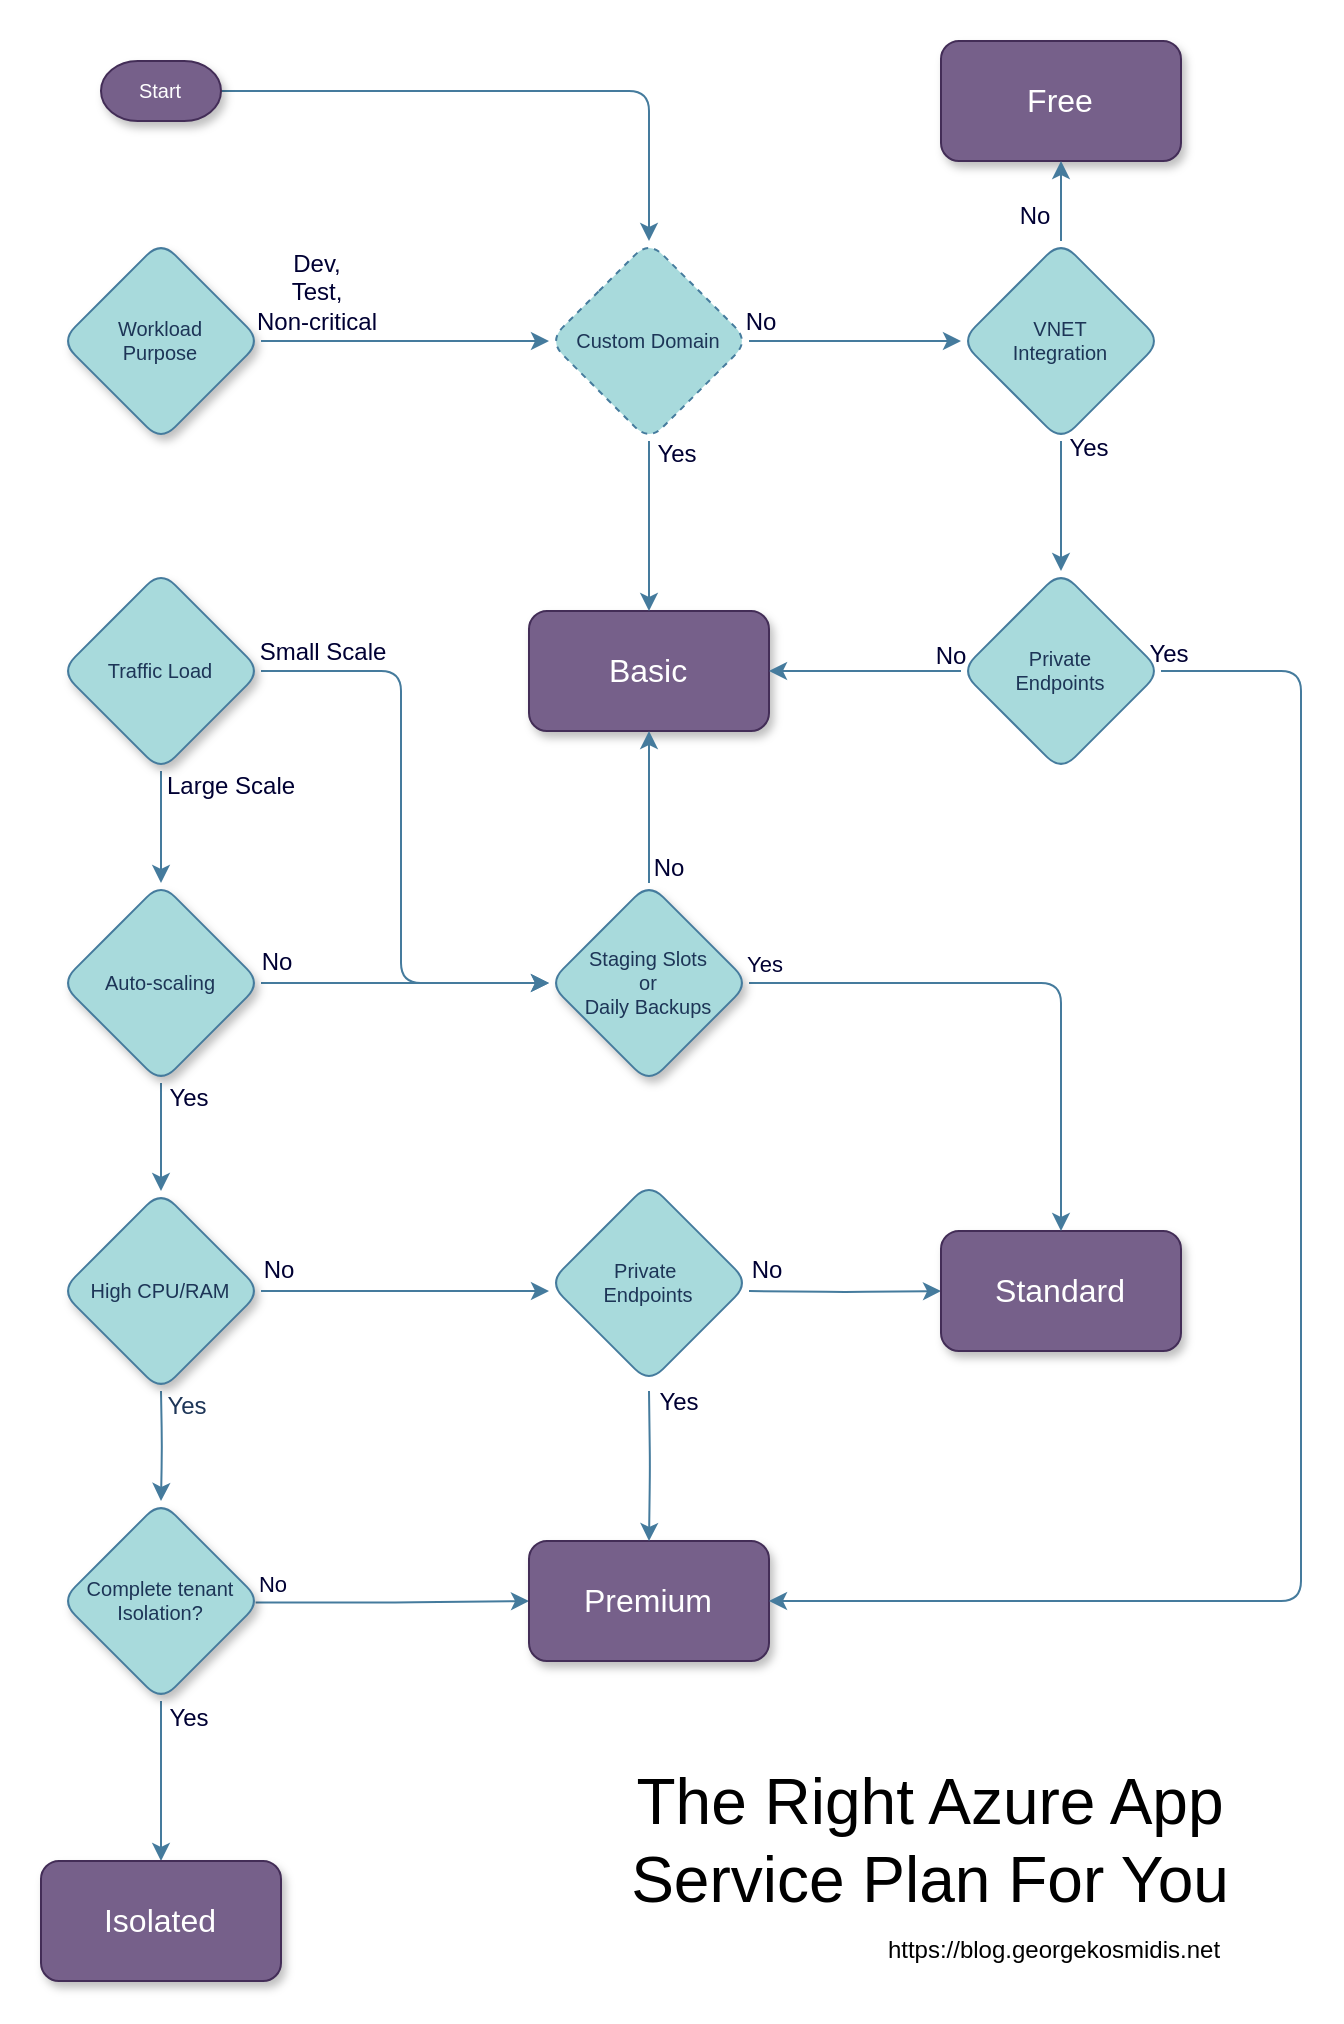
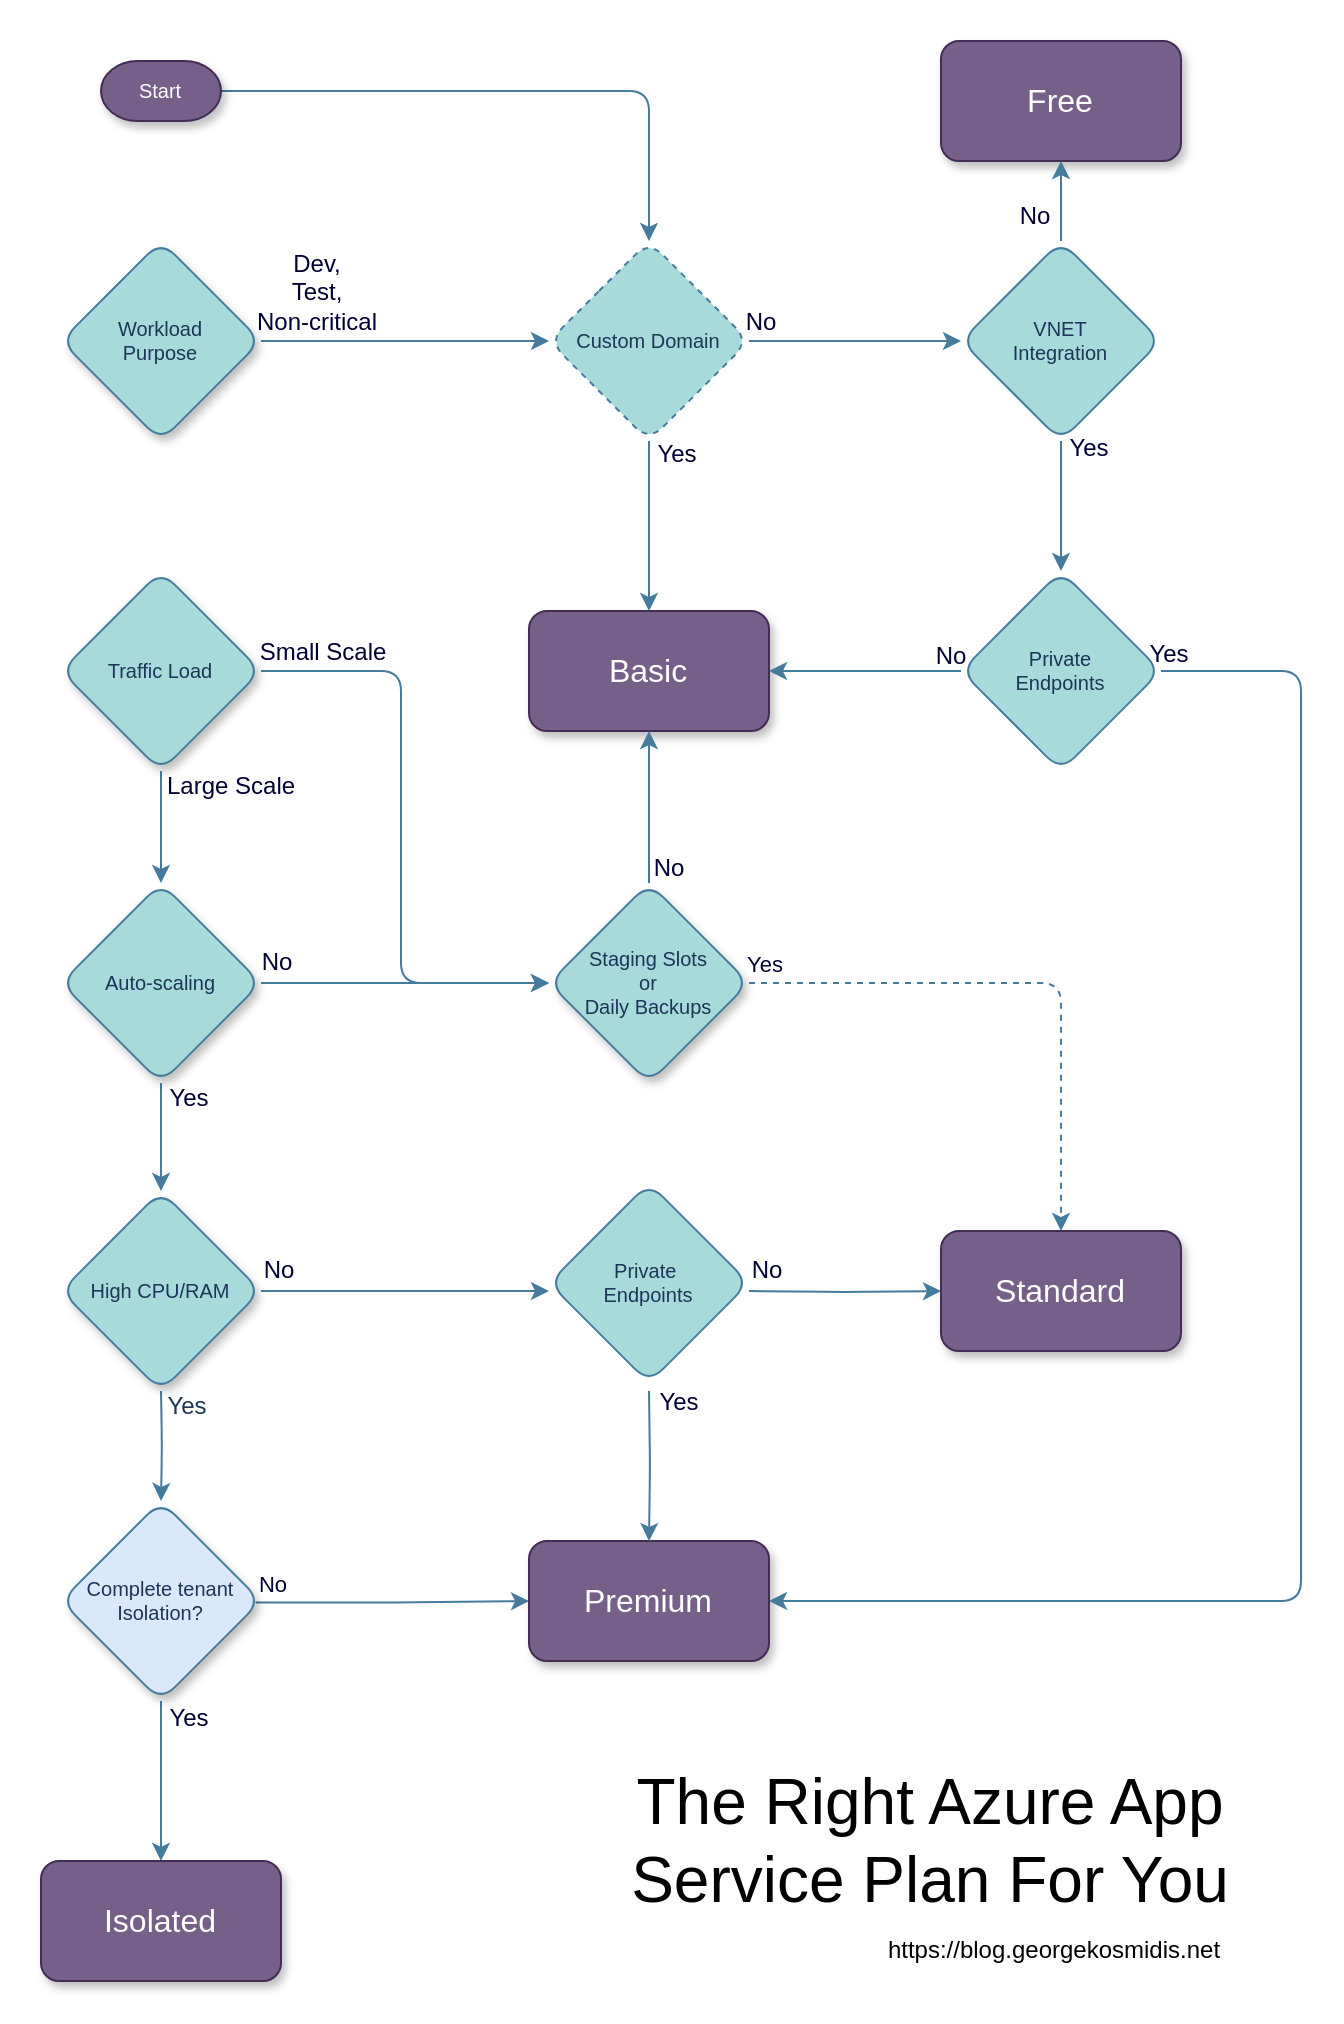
edge "Staging Slots or Daily Backups" -> "Standard": style solid -> dashed
node "Complete tenant Isolation?": fillcolor #a8dadc -> #dae8fc
